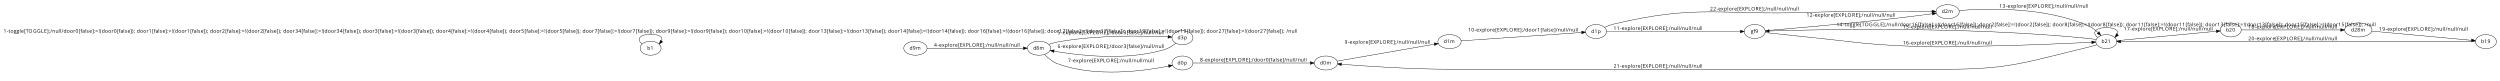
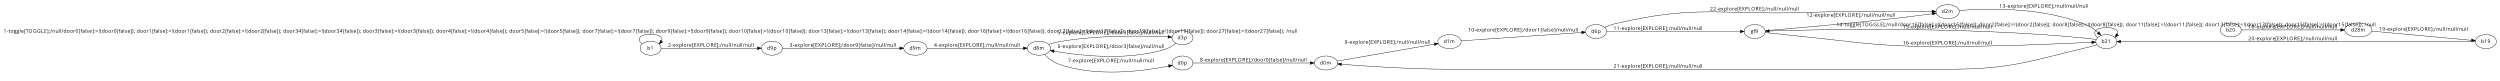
node "d1p": label "d1p" -> "d6p"
edge "b21" -> "b20": removed, label "17-explore[EXPLORE];/null/null/null"
node "d9p": added
